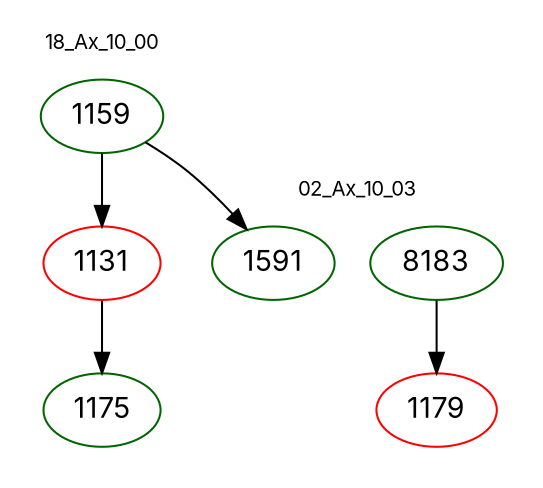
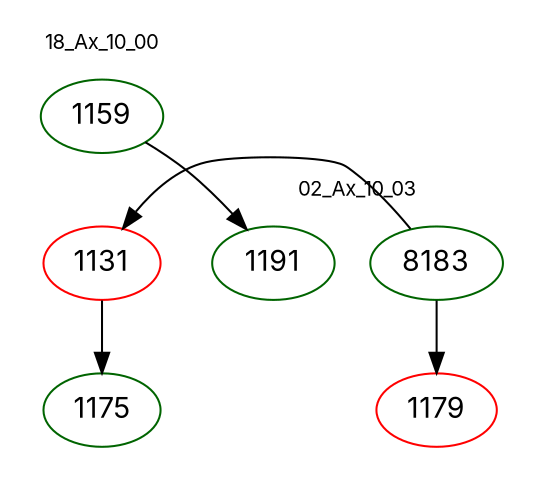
edge "1159" -> "1131": now "8183" -> "1131"
node "1591": label "1591" -> "1191"
